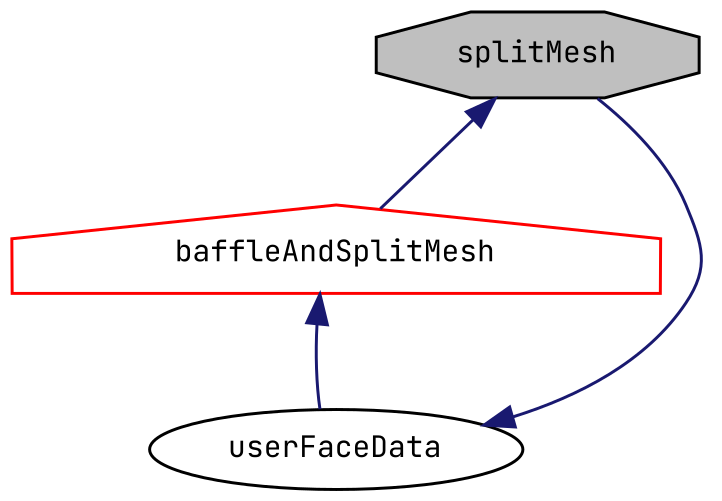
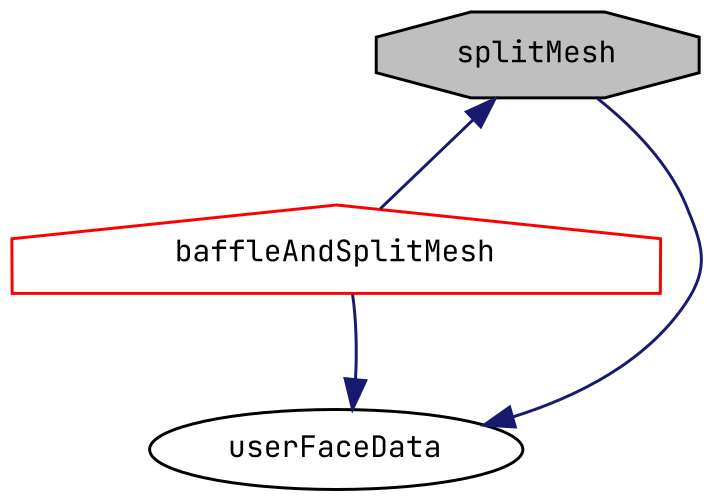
edge "userFaceData" -> "baffleAndSplitMesh": reversed
